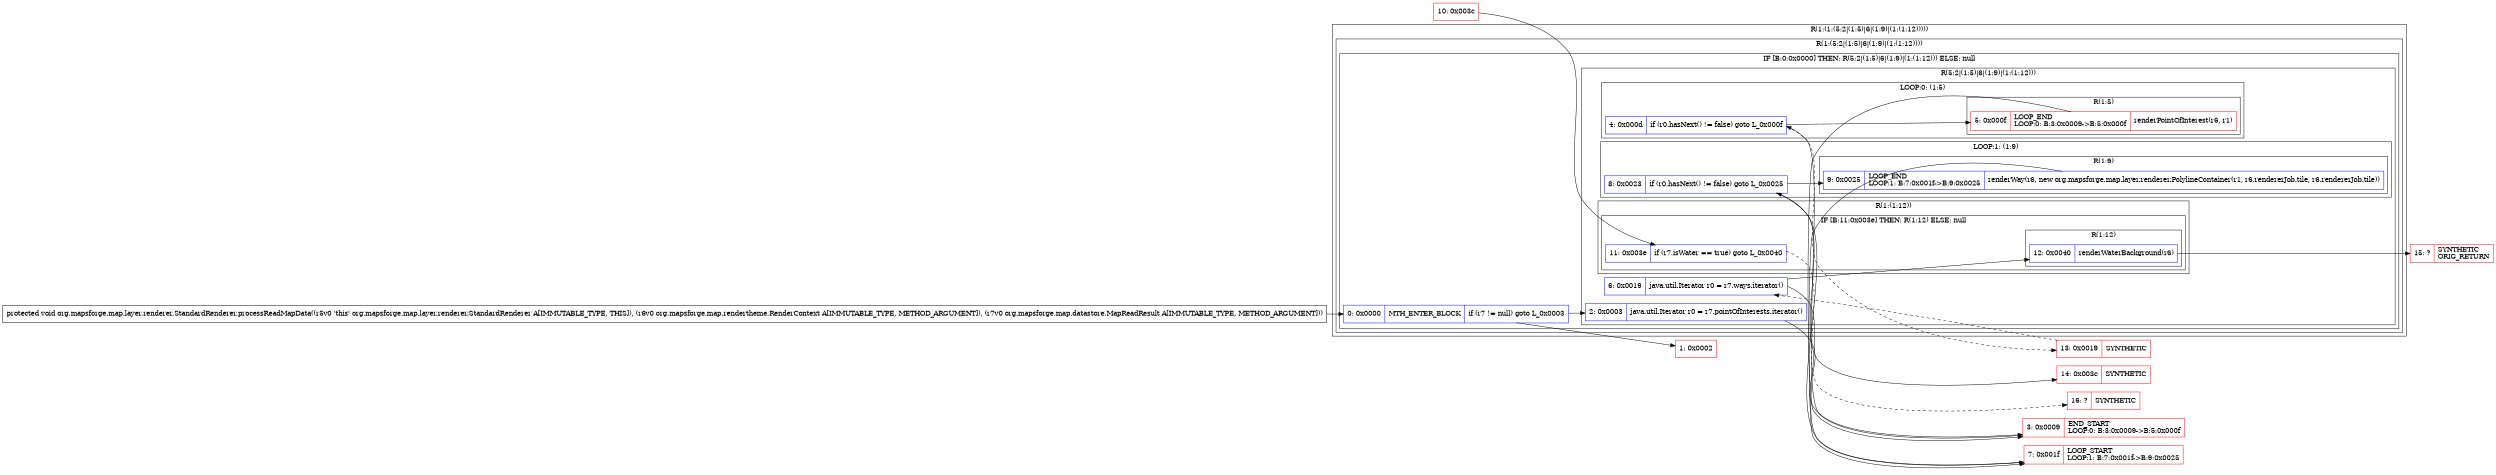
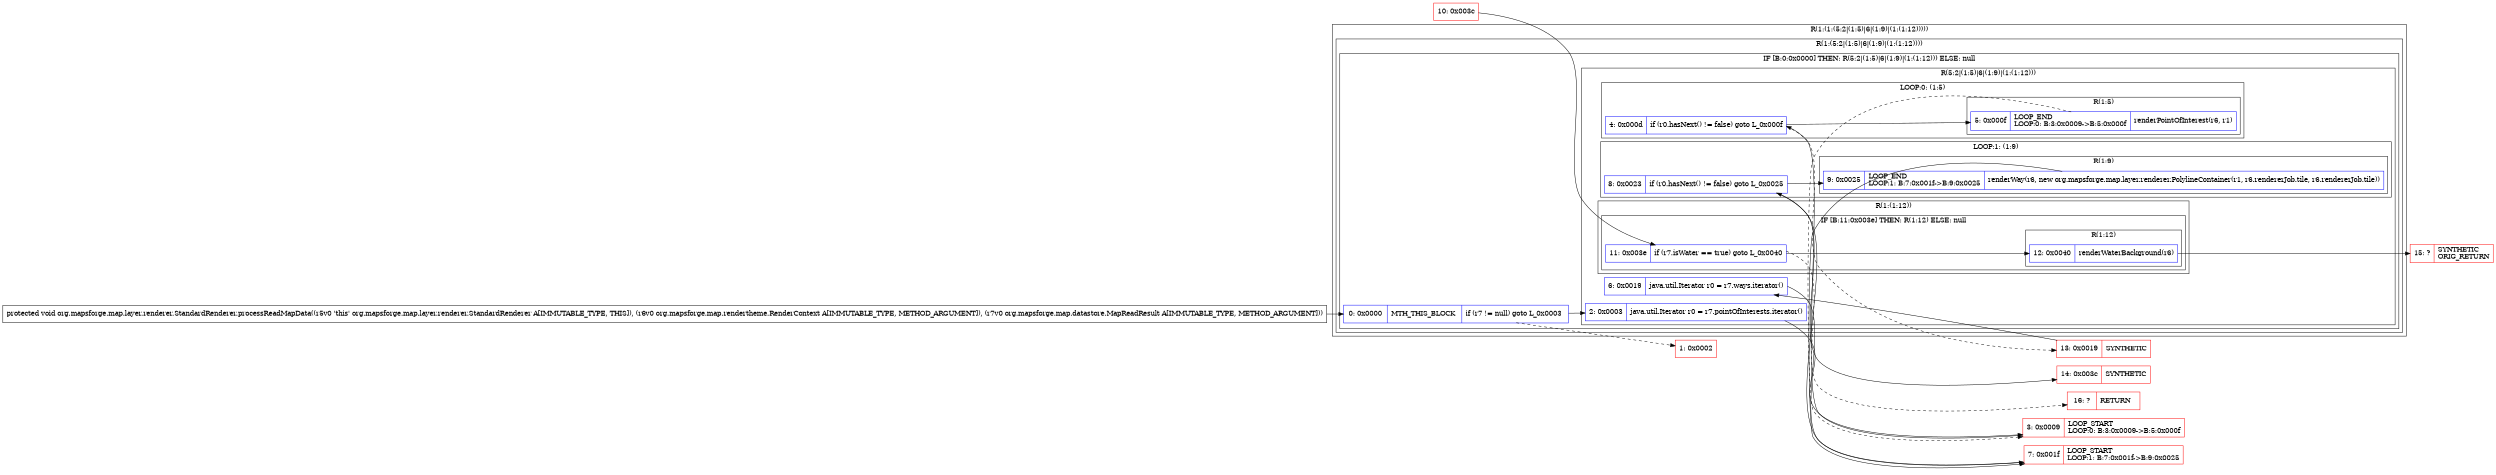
node "5: 0x000f": color red -> blue
edge "5: 0x000f" -> "3: 0x0009": style solid -> dashed
edge "6: 0x0019" -> "12: 0x0040": now "11: 0x003e" -> "12: 0x0040"
node "0: 0x0000": text "MTH_ENTER_BLOCK" -> "MTH_THIS_BLOCK"
edge "13: 0x0019" -> "6: 0x0019": style dashed -> solid
edge "0: 0x0000" -> "1: 0x0002": style solid -> dashed
node "16: ?": text "SYNTHETIC" -> "RETURN"
node "3: 0x0009": text "END_START" -> "LOOP_START"
